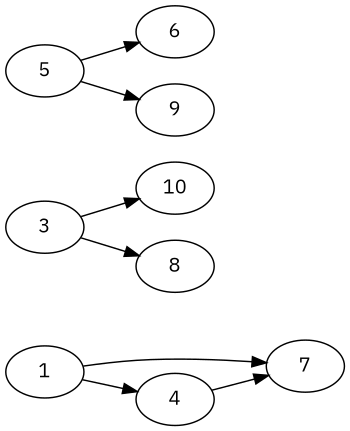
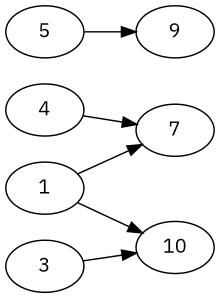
node "6": removed
node "8": removed
edge "1" -> "4": now "1" -> "10"
